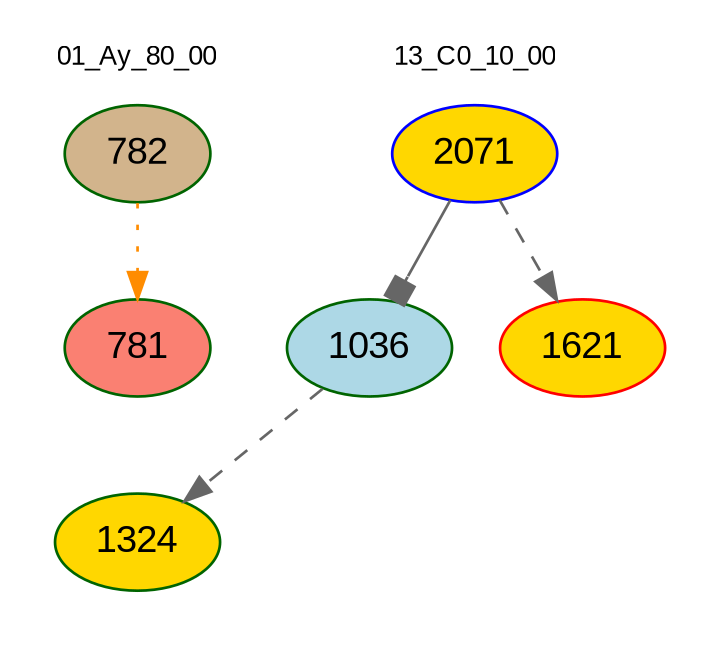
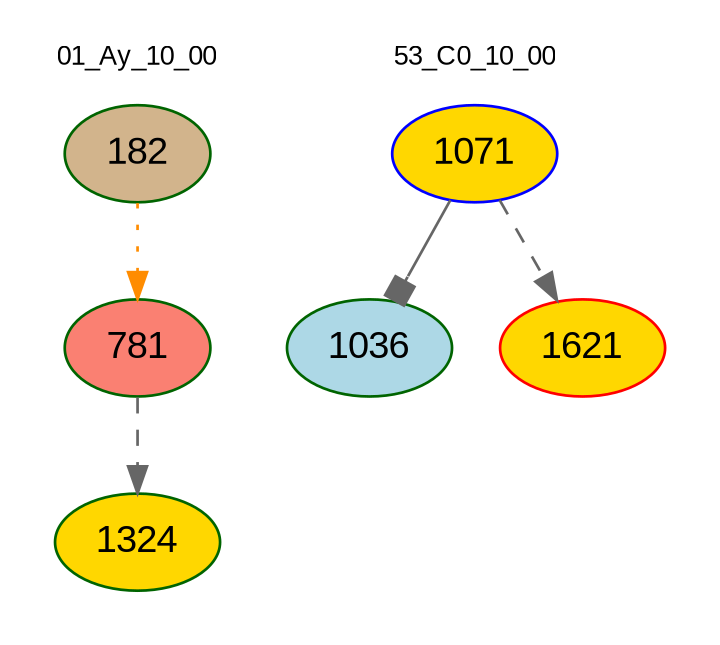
cluster "01_Ay_80_00": label "01_Ay_80_00" -> "01_Ay_10_00"
cluster "13_C0_10_00": label "13_C0_10_00" -> "53_C0_10_00"
node "782": label "782" -> "182"
node "2071": label "2071" -> "1071"
edge "1036" -> "1324": now "781" -> "1324"
